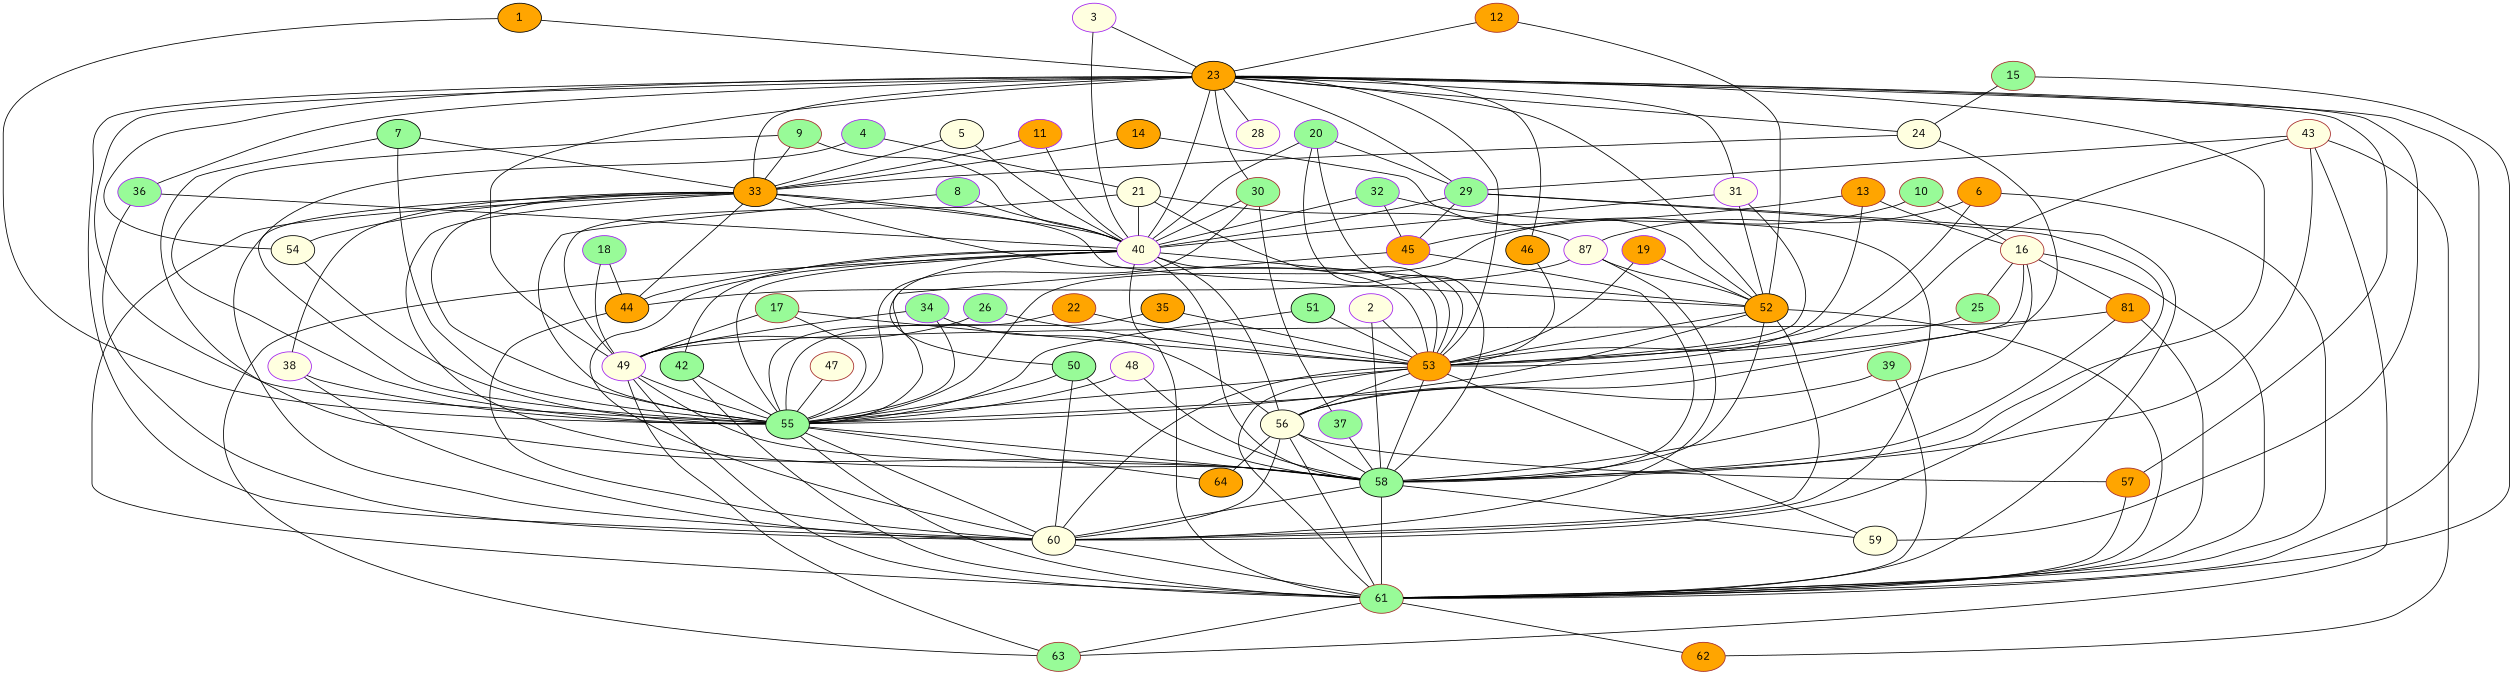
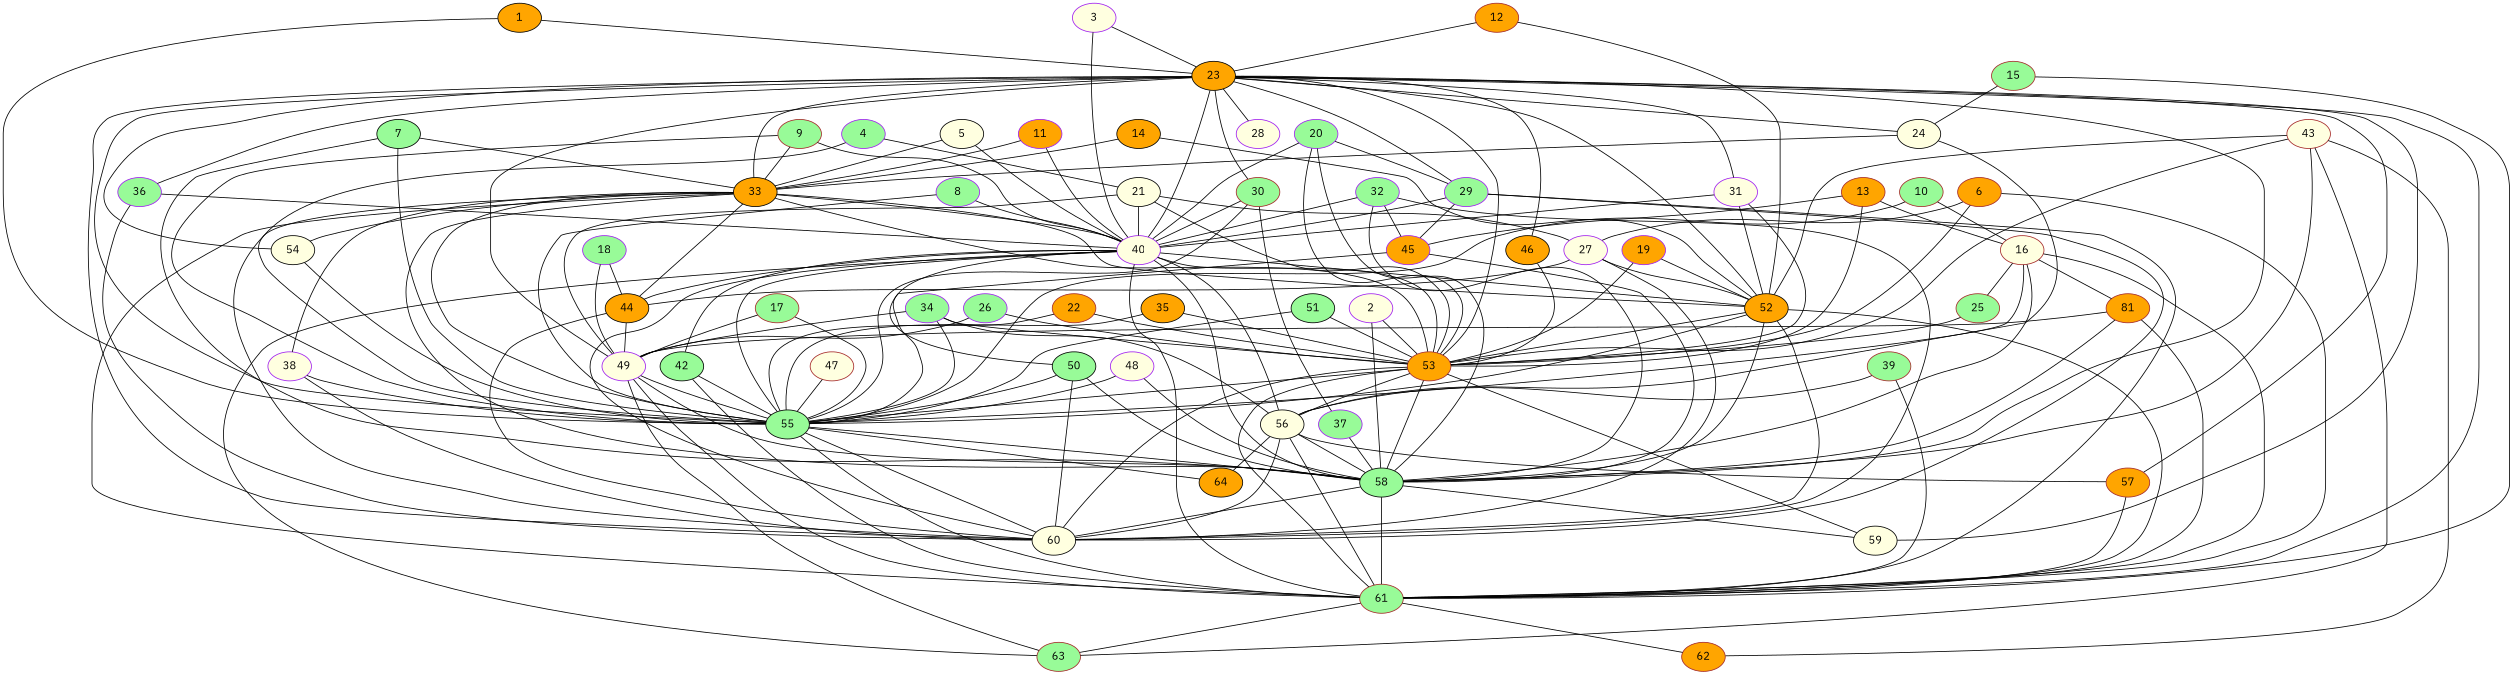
edge "43" -- "29": now "43" -- "52"
node "87": label "87" -> "27"
edge "32" -- "58": added
edge "44" -- "49": added
edge "17" -- "53": now "34" -- "53"
edge "60" -- "61": removed
